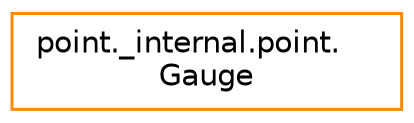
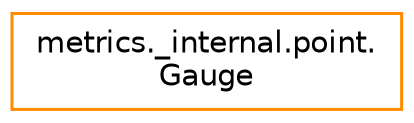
node "point._internal.point. Gauge": label "point._internal.point. Gauge" -> "metrics._internal.point. Gauge"
